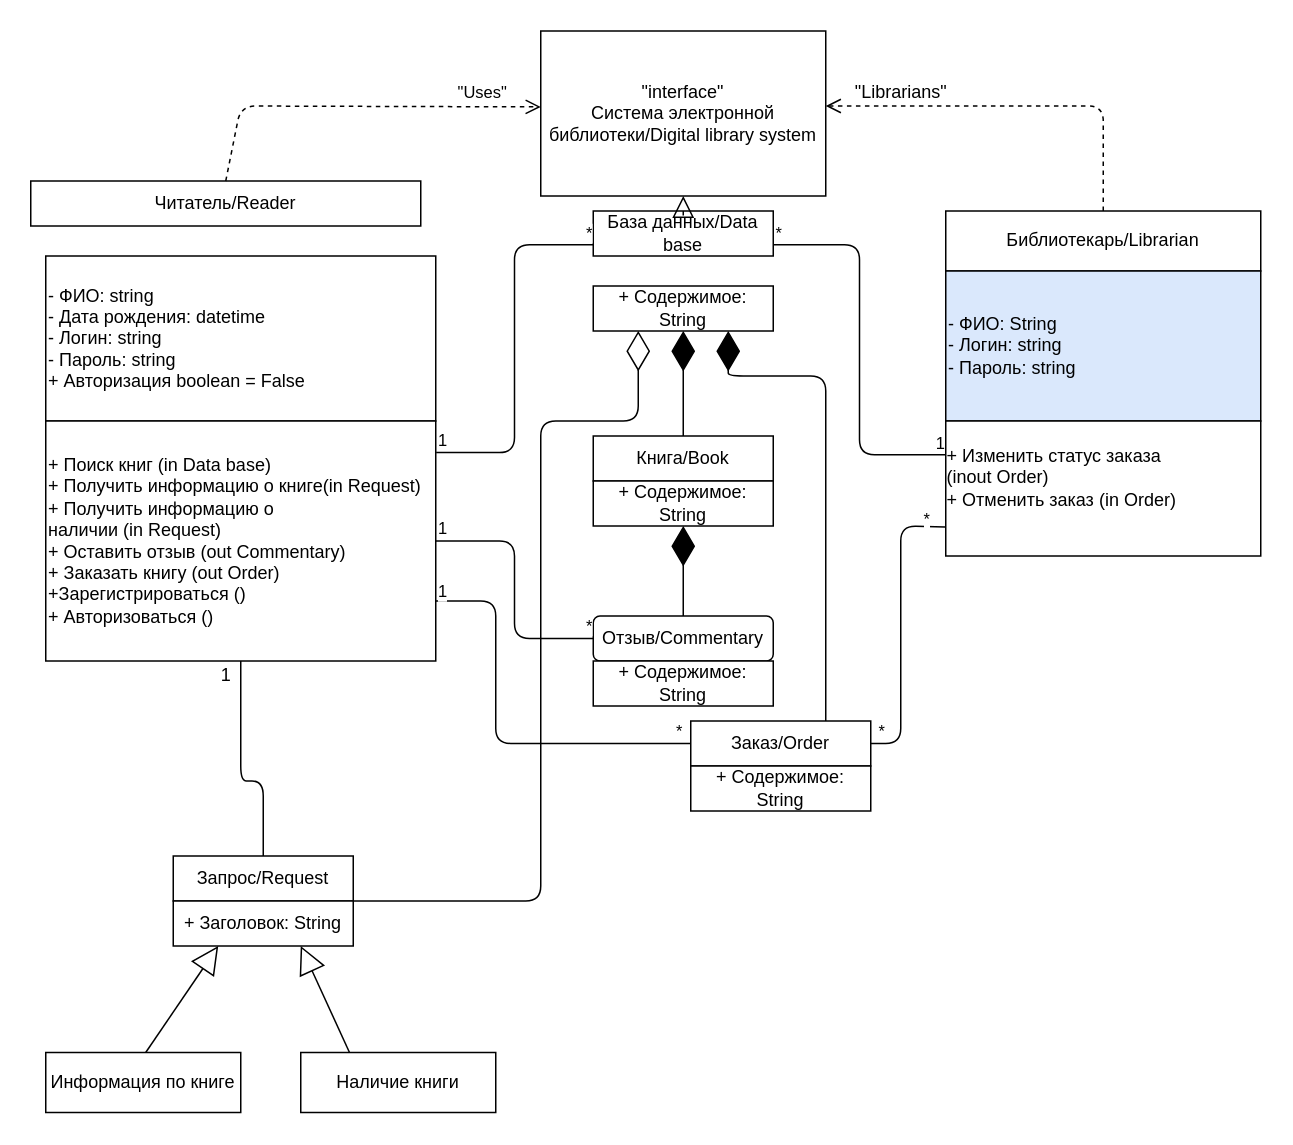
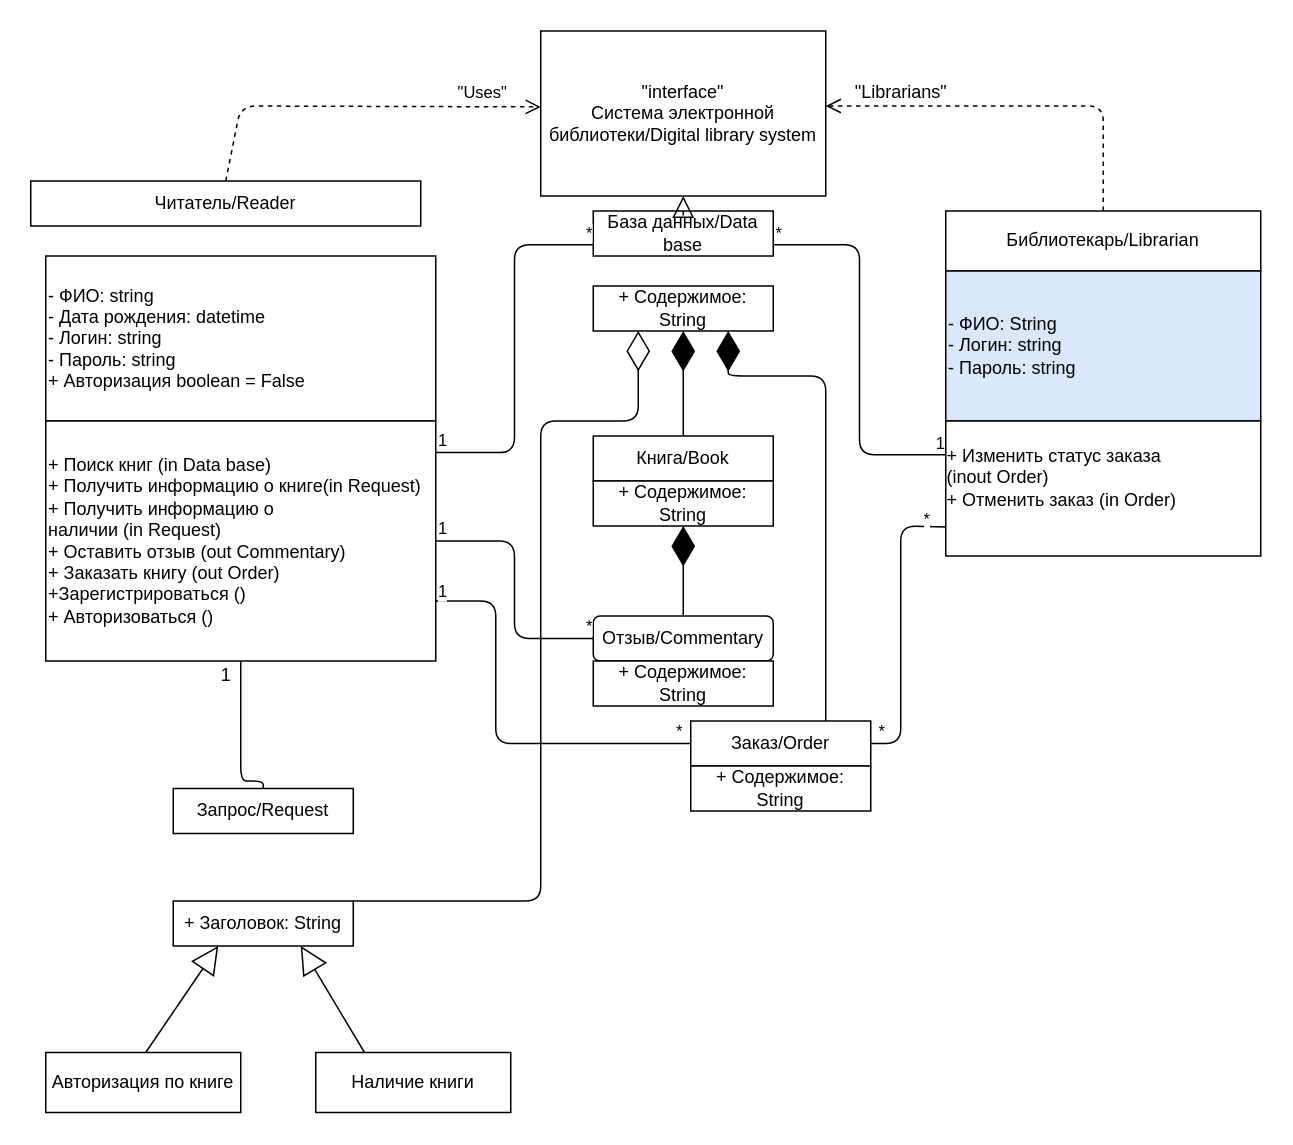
node "Запрос/Request": moved (263, 878) -> (263, 811)
node "Информация по книге": label "Информация по книге" -> "Авторизация по книге"
node "Наличие книги": moved (398, 1082) -> (413, 1082)
